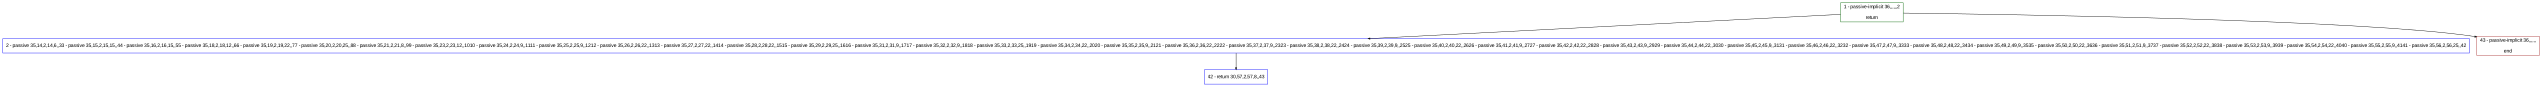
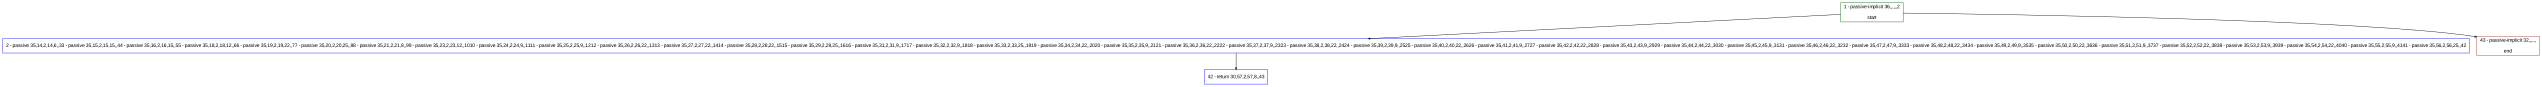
node "1 - passive-implicit 36,,,,,,2 return": label "1 - passive-implicit 36,,,,,,2 return" -> "1 - passive-implicit 36,,,,,,2 start"
node "43 - passive-implicit 36,,,,,, end": label "43 - passive-implicit 36,,,,,, end" -> "43 - passive-implicit 32,,,,,, end"
